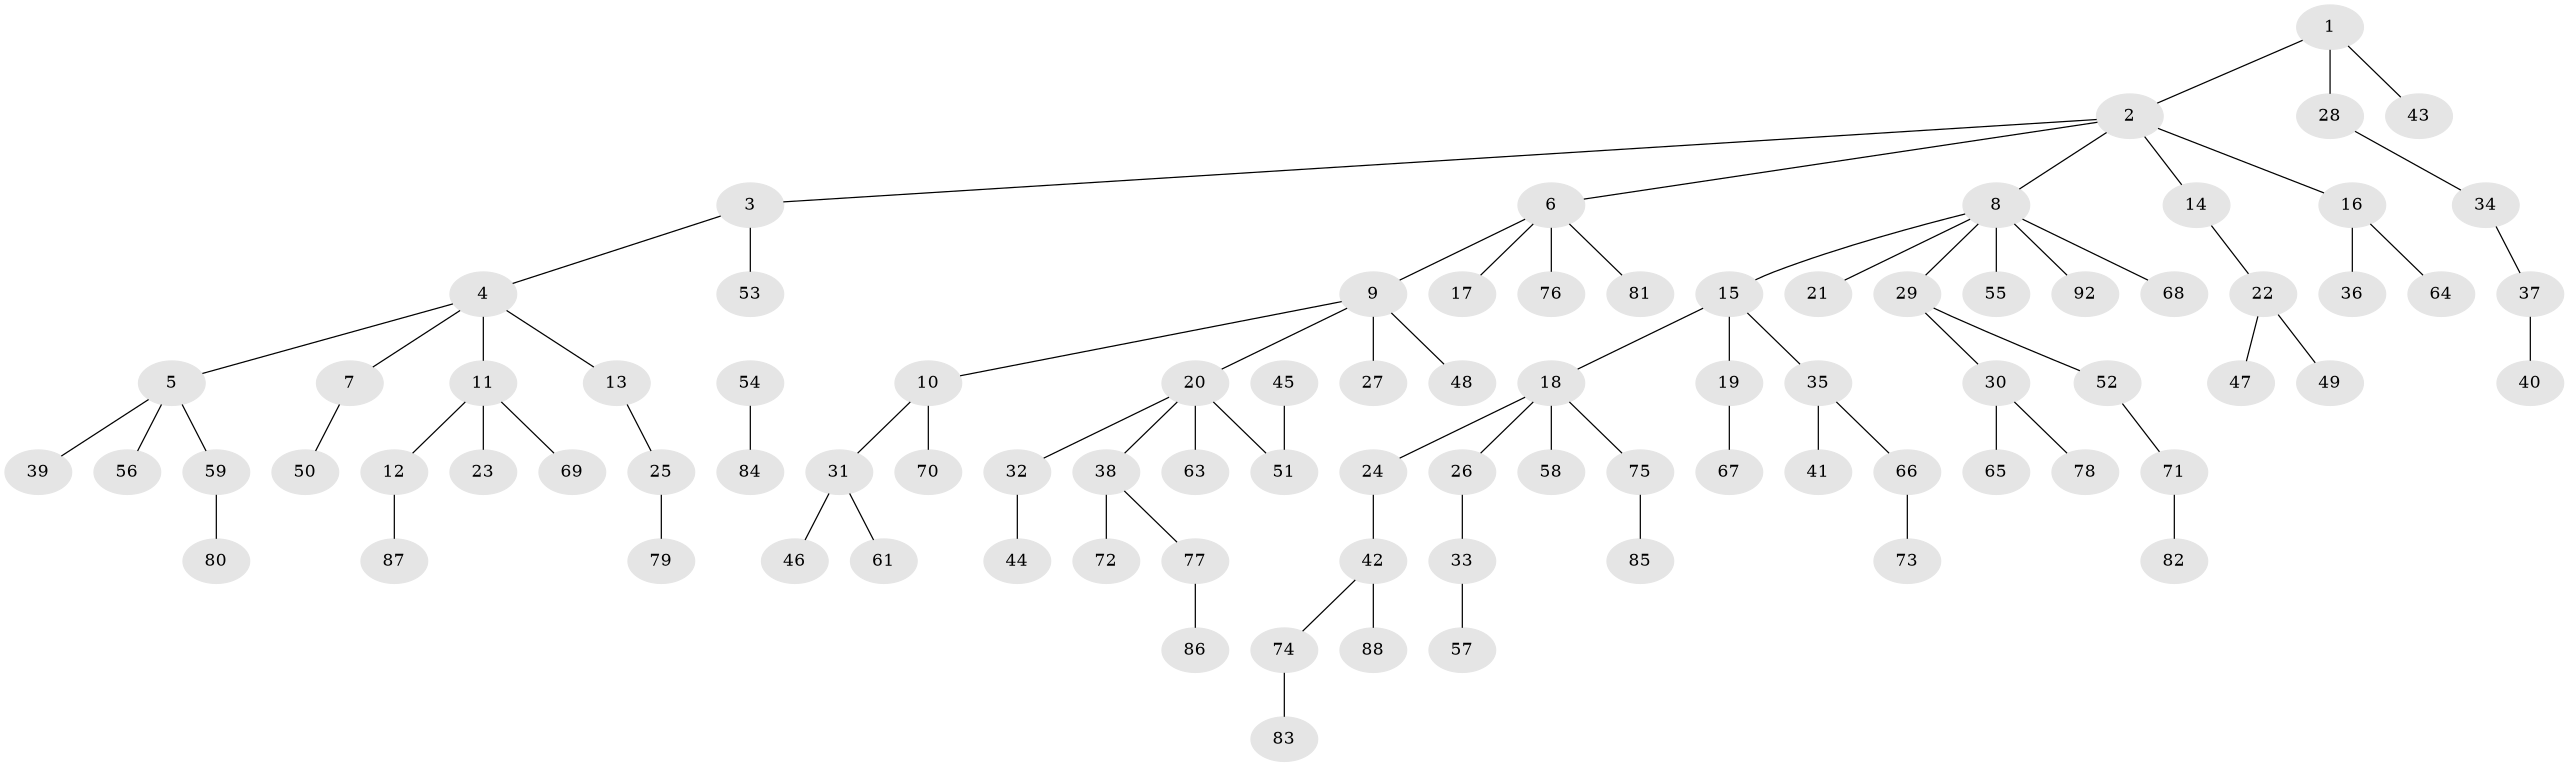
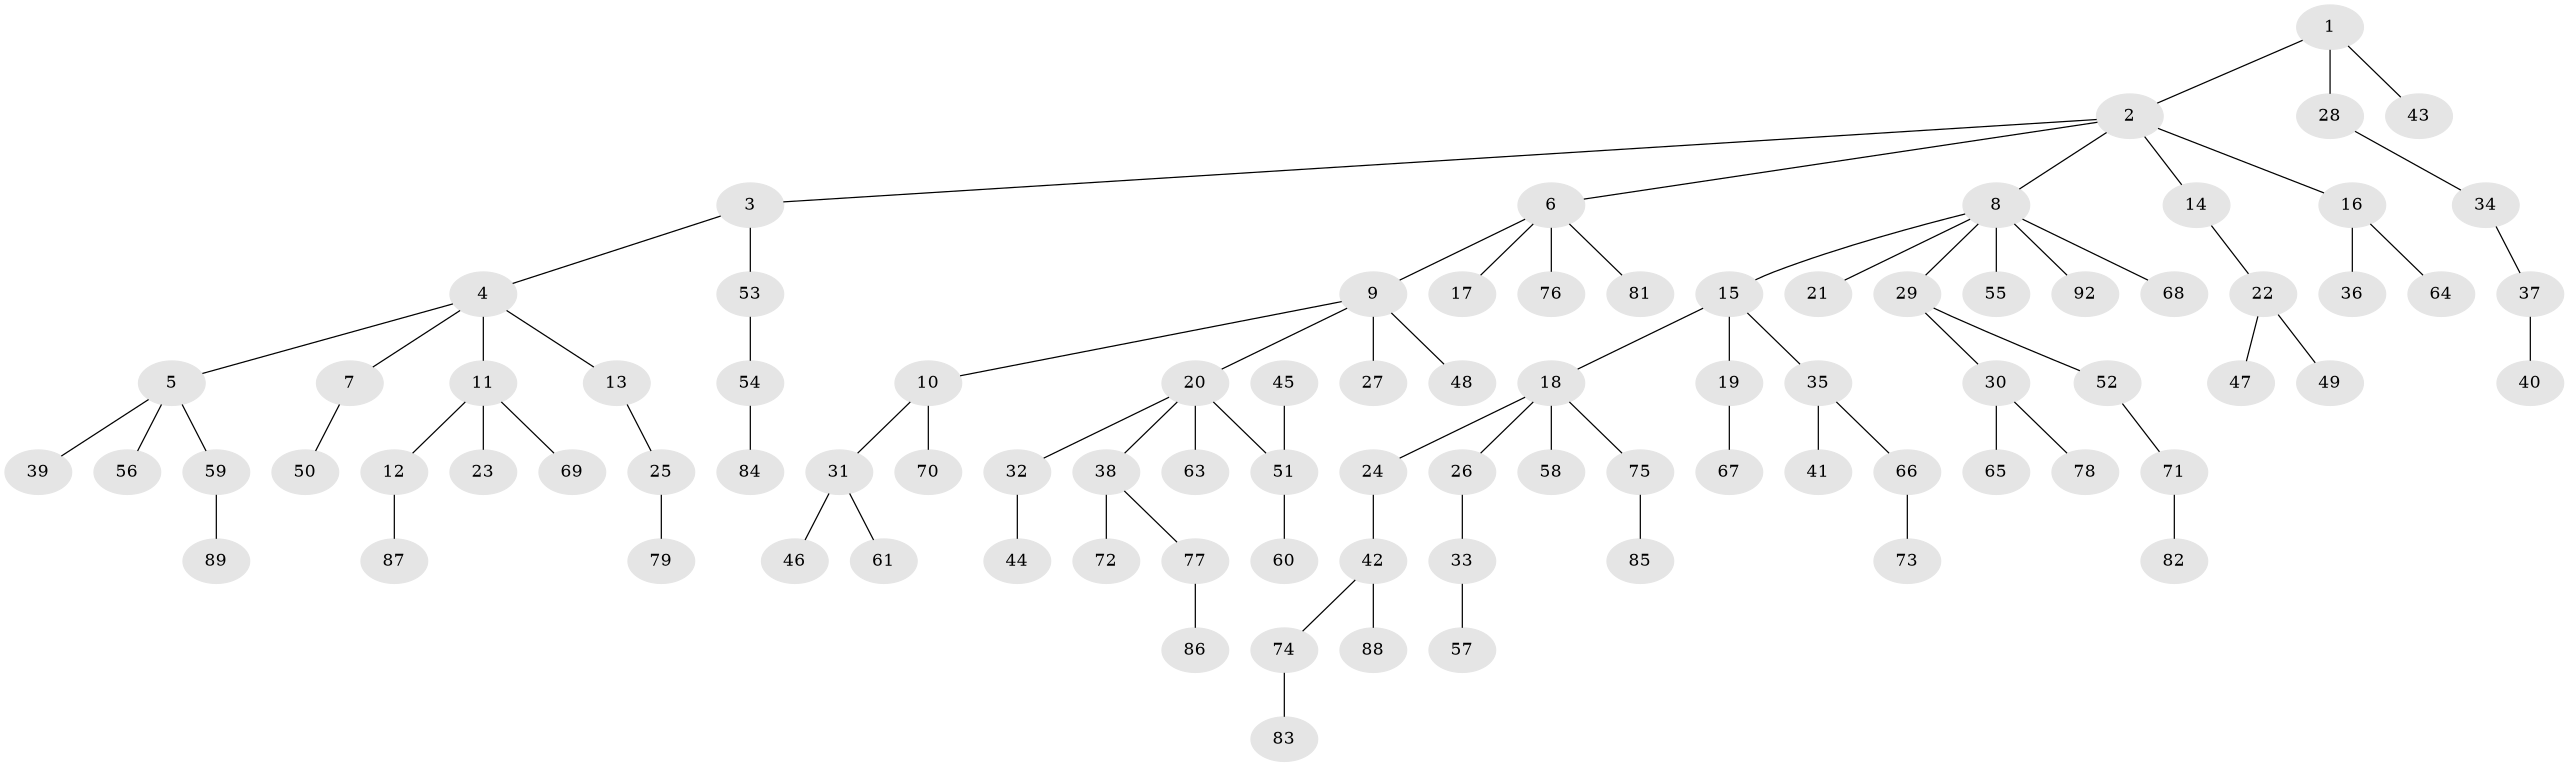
edge "53" -- "54": added
node "80": label "80" -> "89"
node "60": added
